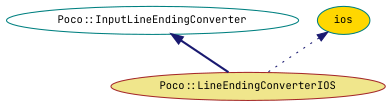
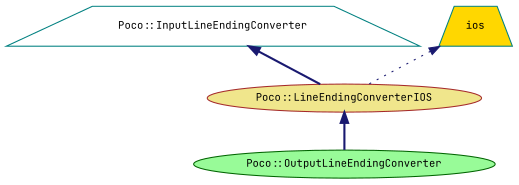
node "Poco::InputLineEndingConverter": shape ellipse -> trapezium
node "ios": shape ellipse -> trapezium
node "Poco::OutputLineEndingConverter": added
